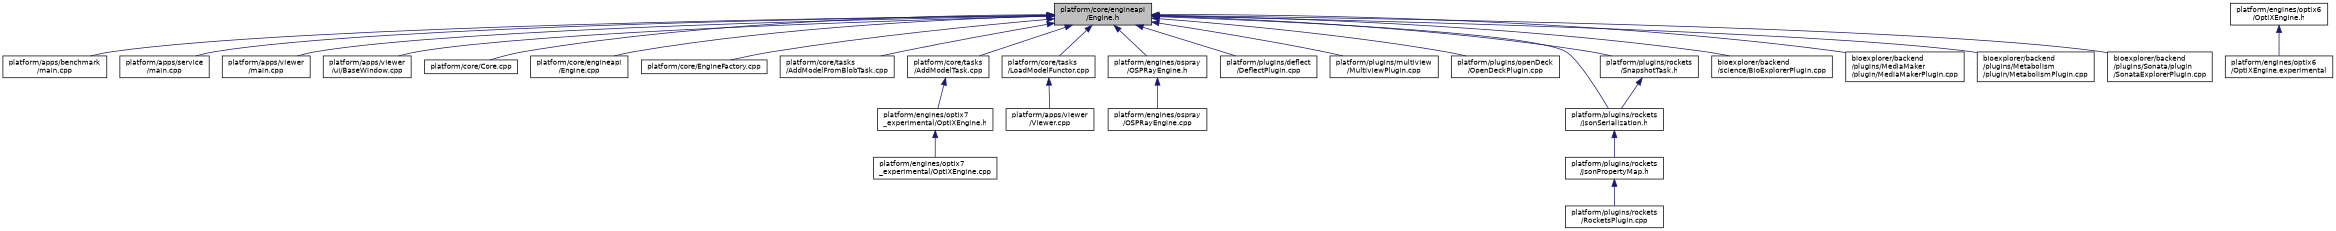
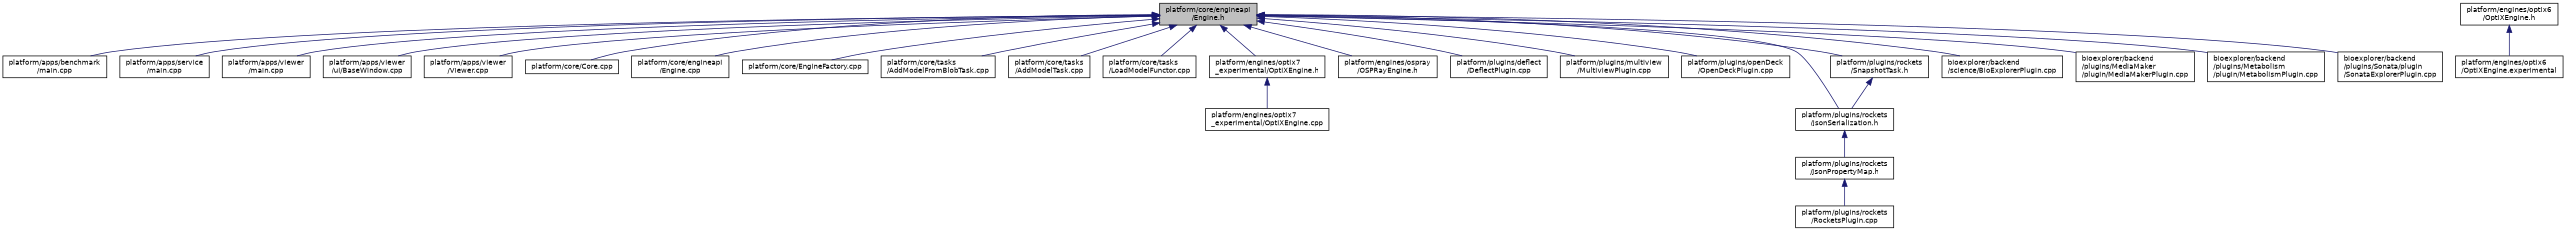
edge "platform/engines/optix7 _experimental/OptiXEngine.h" -> "platform/core/tasks /AddModelTask.cpp": now "platform/engines/optix7 _experimental/OptiXEngine.h" -> "platform/core/engineapi /Engine.h"
edge "platform/apps/viewer /Viewer.cpp" -> "platform/core/tasks /LoadModelFunctor.cpp": now "platform/apps/viewer /Viewer.cpp" -> "platform/core/engineapi /Engine.h"
node "platform/engines/ospray /OSPRayEngine.cpp": removed
